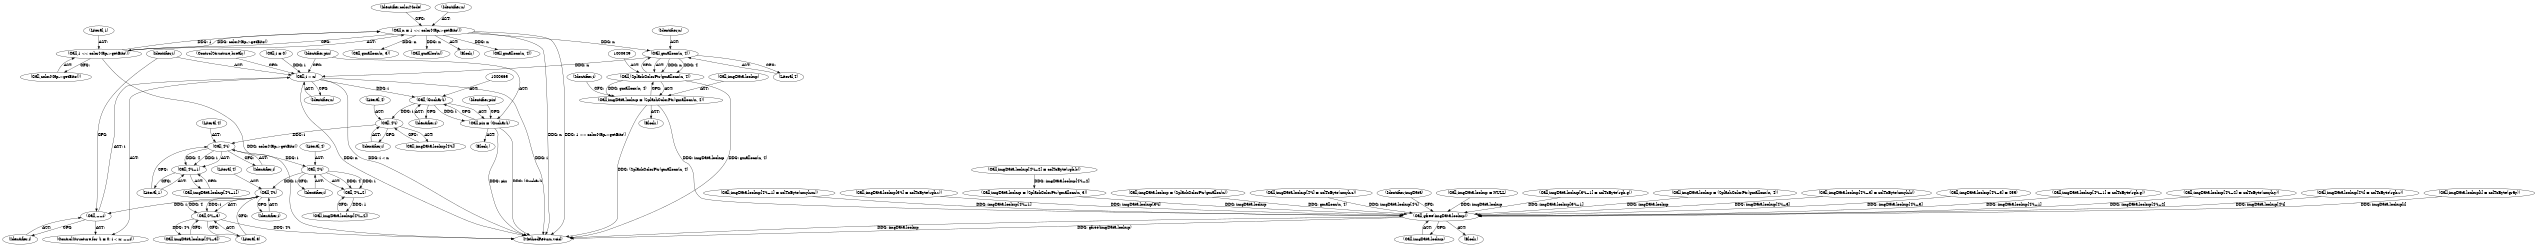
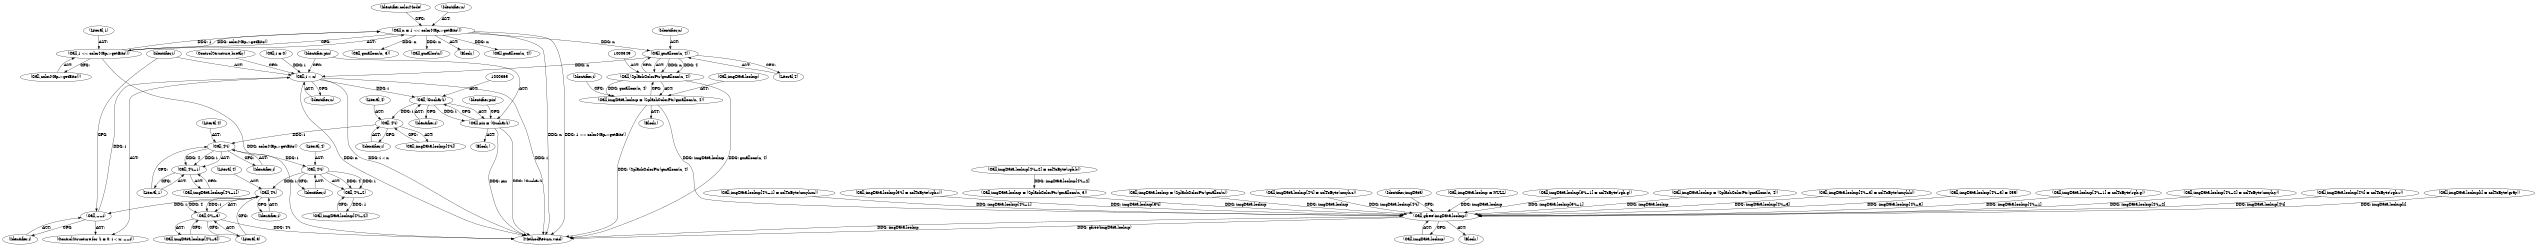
edge "(Call,++i)" -> "(Call,i < n)": label "AST: i" -> "DDG: i"
edge "(Call,imgData.lookup = (SplashColorPtr)gmalloc(n))" -> "(Call,gfree(imgData.lookup))": label "DDG: gmallocn(n, 4)" -> "DDG: imgData.lookup"
edge "(Call,0*i+3)" -> "(Call,imgData.lookup[4*i+3])": label "DDG: 4*i" -> "AST: "
